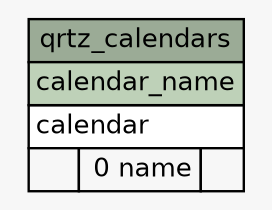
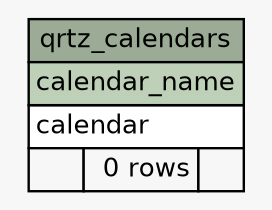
node "qrtz_calendars": text "0 name" -> "0 rows"
